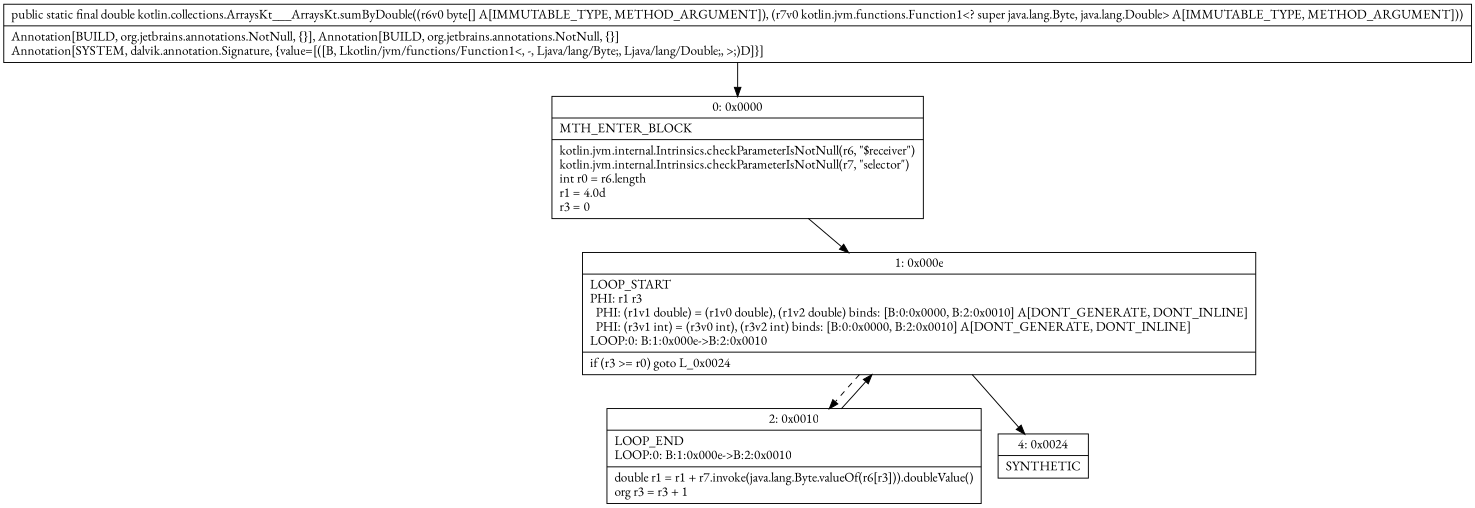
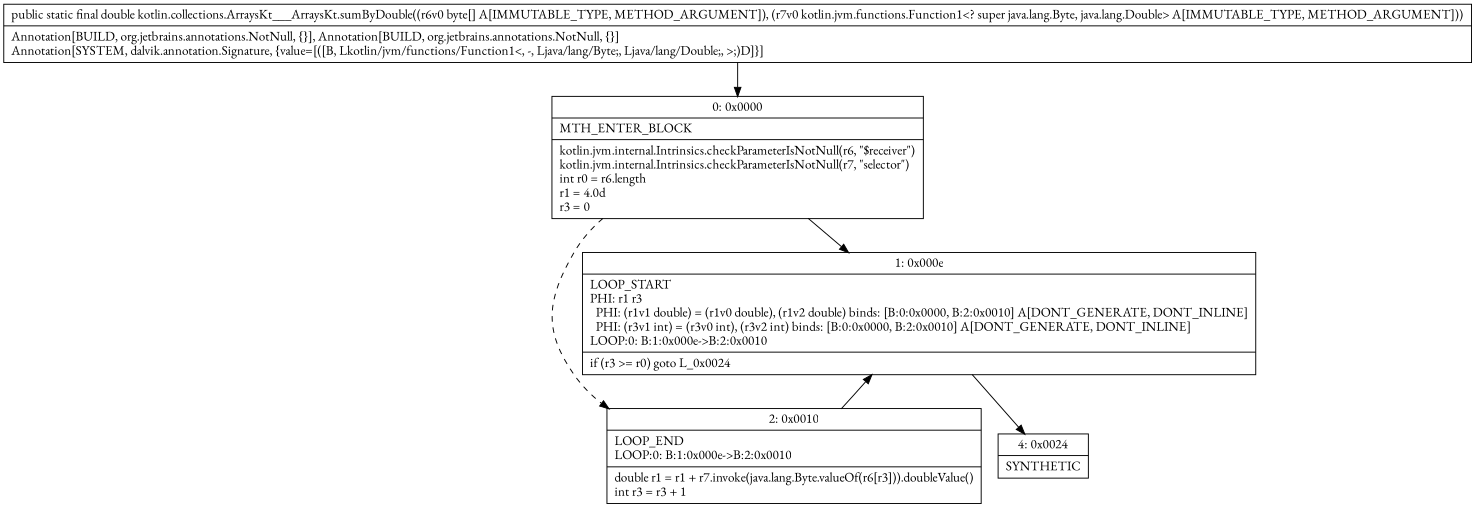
edge "1: 0x000e" -> "2: 0x0010": now "0: 0x0000" -> "2: 0x0010"
node "2: 0x0010": text "org r3 = r3 + 1" -> "int r3 = r3 + 1"
